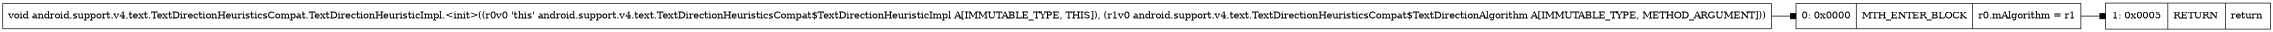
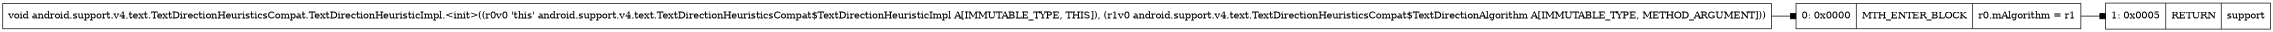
node "1: 0x0005": text "return" -> "support"
